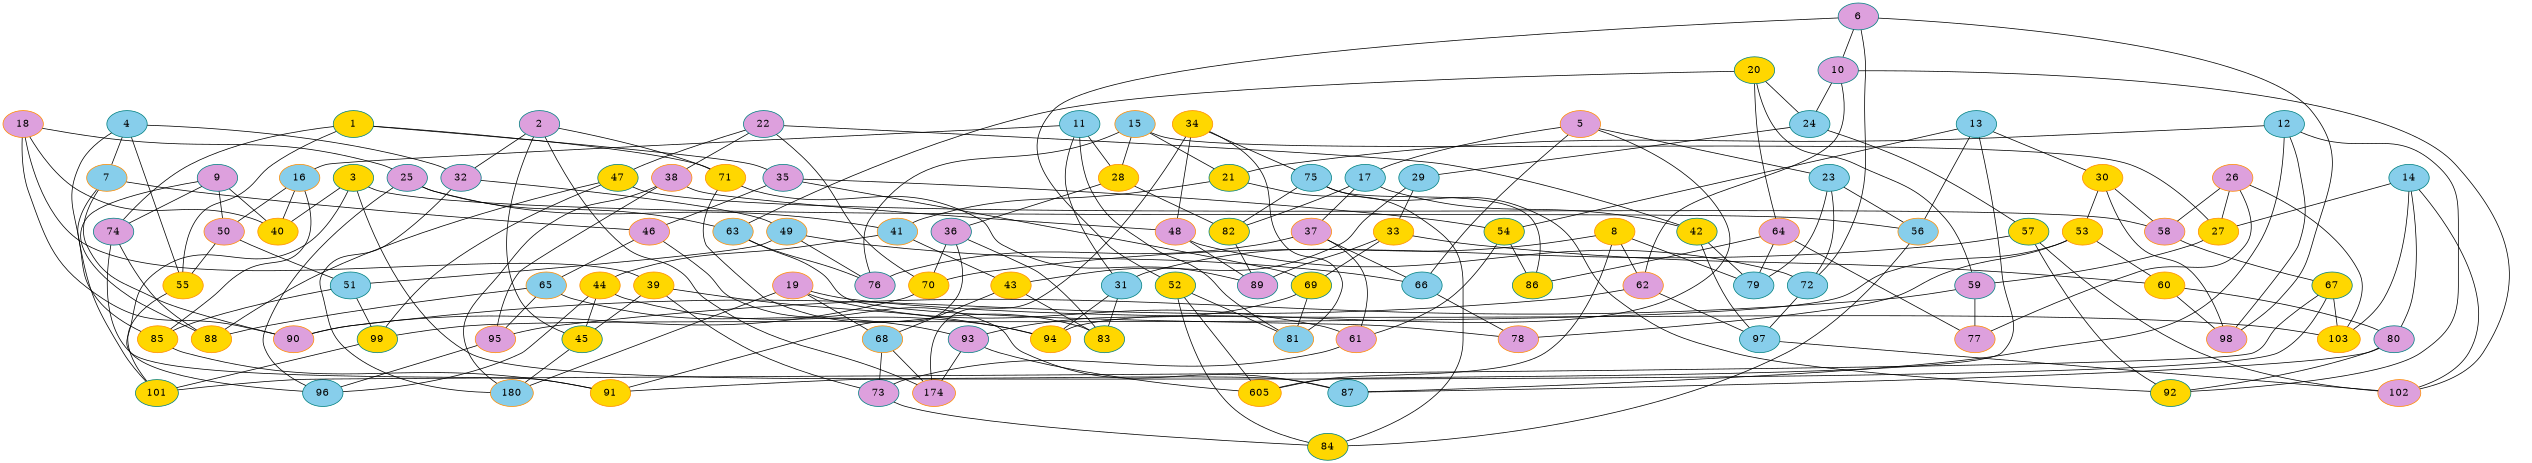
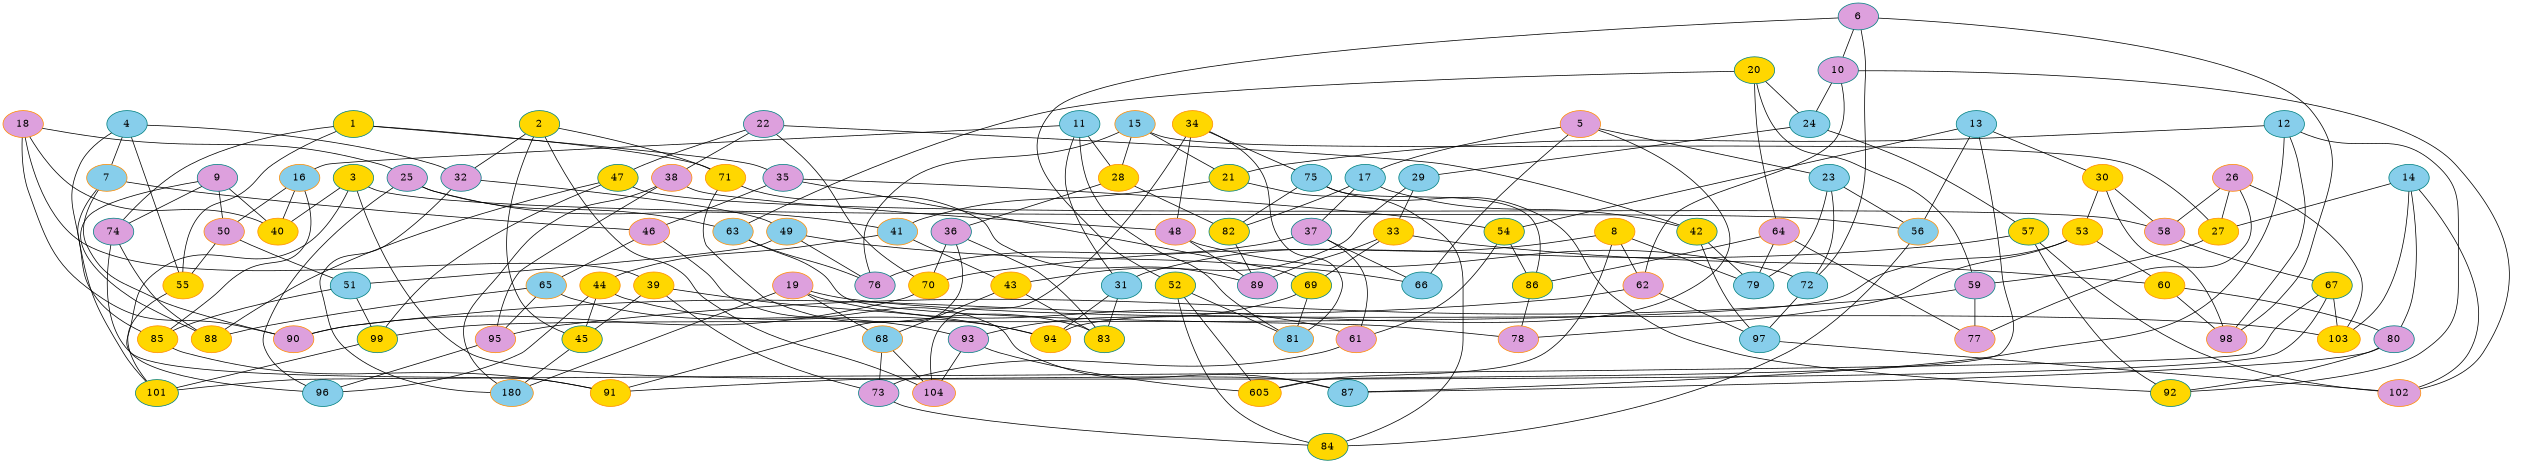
node "2": fillcolor plum -> gold
node "37": color darkorange -> teal
edge "66" -- "78": now "86" -- "78"
node "174": label "174" -> "104"
